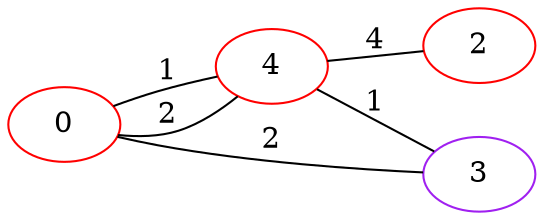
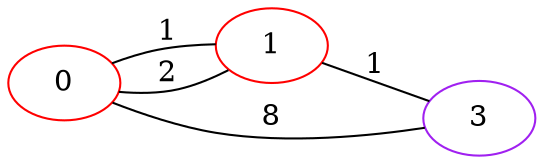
node "2": removed
node "4": label "4" -> "1"
edge "0" -- "3": label "2" -> "8"
